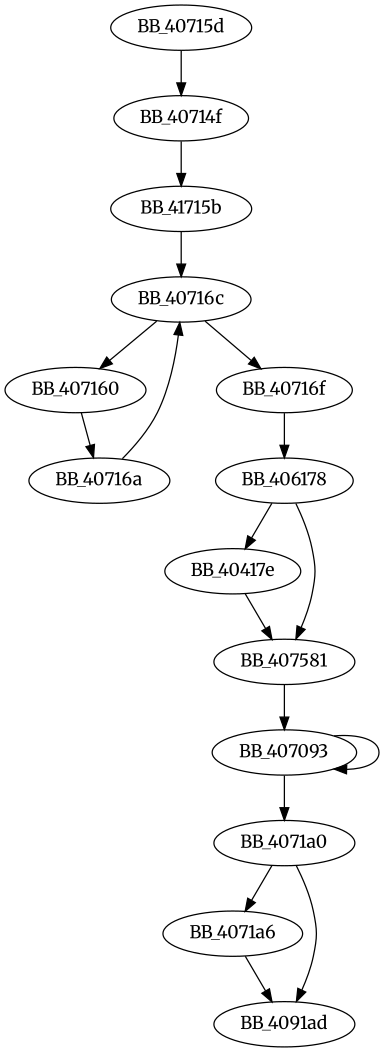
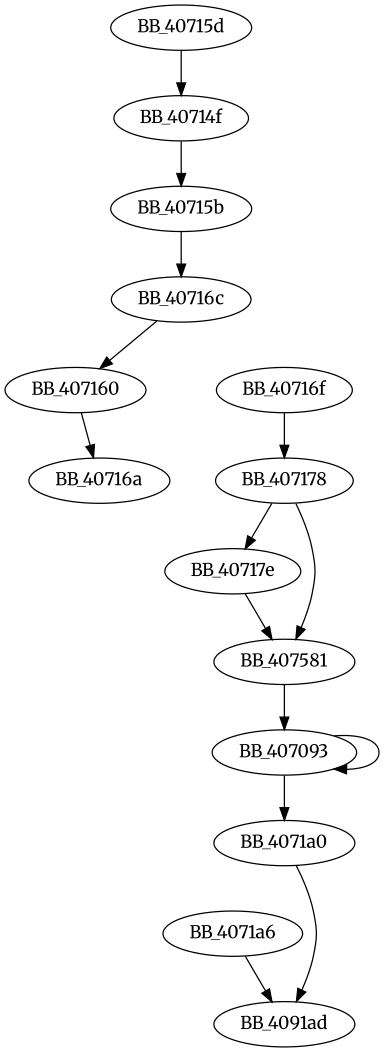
node "BB_41715b": label "BB_41715b" -> "BB_40715b"
edge "BB_40716c" -> "BB_40716f": removed
edge "BB_40716a" -> "BB_40716c": removed
node "BB_406178": label "BB_406178" -> "BB_407178"
node "BB_40417e": label "BB_40417e" -> "BB_40717e"
edge "BB_4071a0" -> "BB_4071a6": removed
